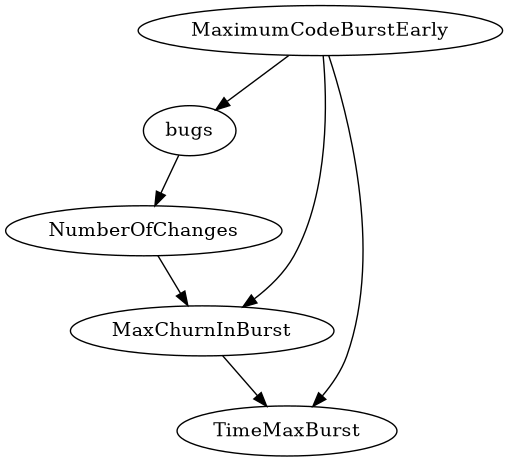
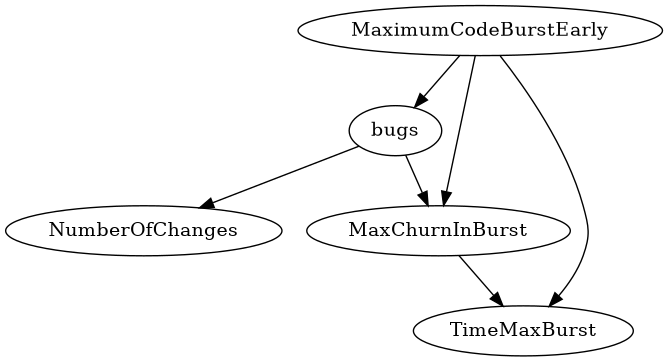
edge "NumberOfChanges" -> "MaxChurnInBurst": now "bugs" -> "MaxChurnInBurst"
